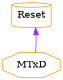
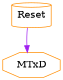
edge "MTxD" -> "Reset": reversed
